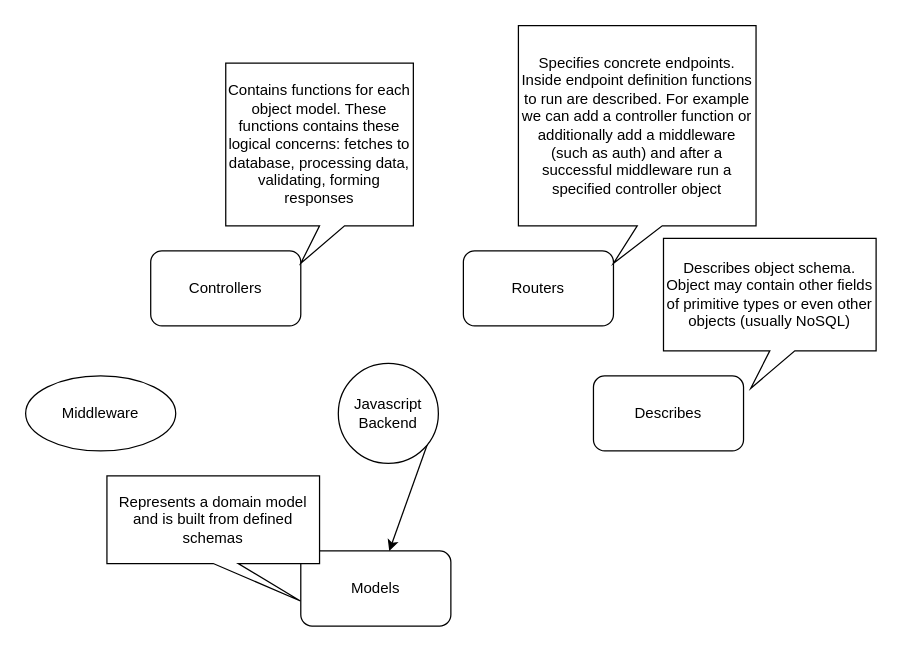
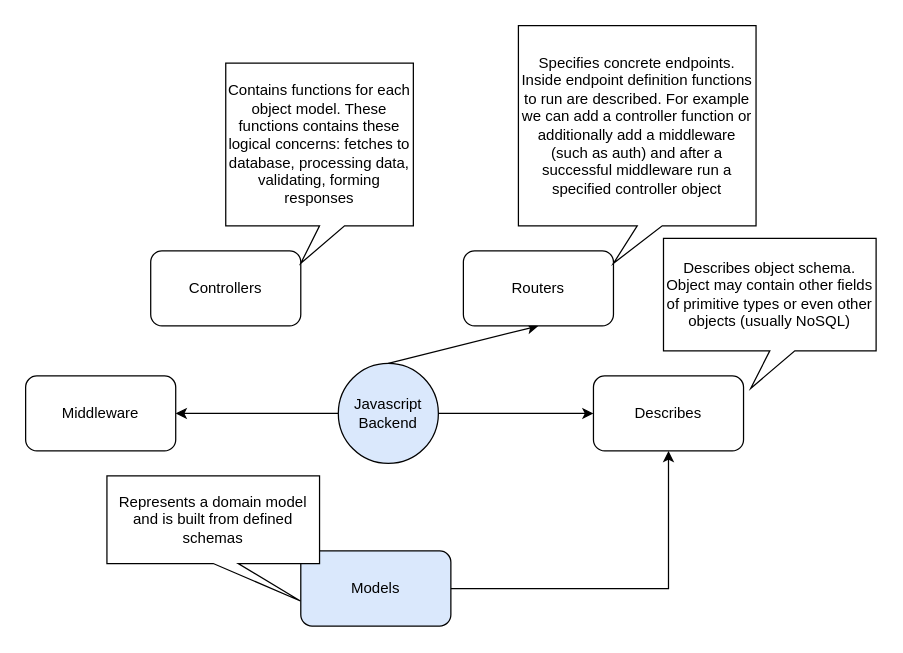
edge "Javascript Backend" -> "Routers": added
node "Middleware": shape ellipse -> rounded rectangle
edge "Javascript Backend" -> "Middleware": added
node "Javascript Backend": fillcolor #ffffff -> #dae8fc
edge "Javascript Backend" -> "Models": now "Javascript Backend" -> "Describes"
node "Models": fillcolor #ffffff -> #dae8fc
edge "Models" -> "Describes": added
